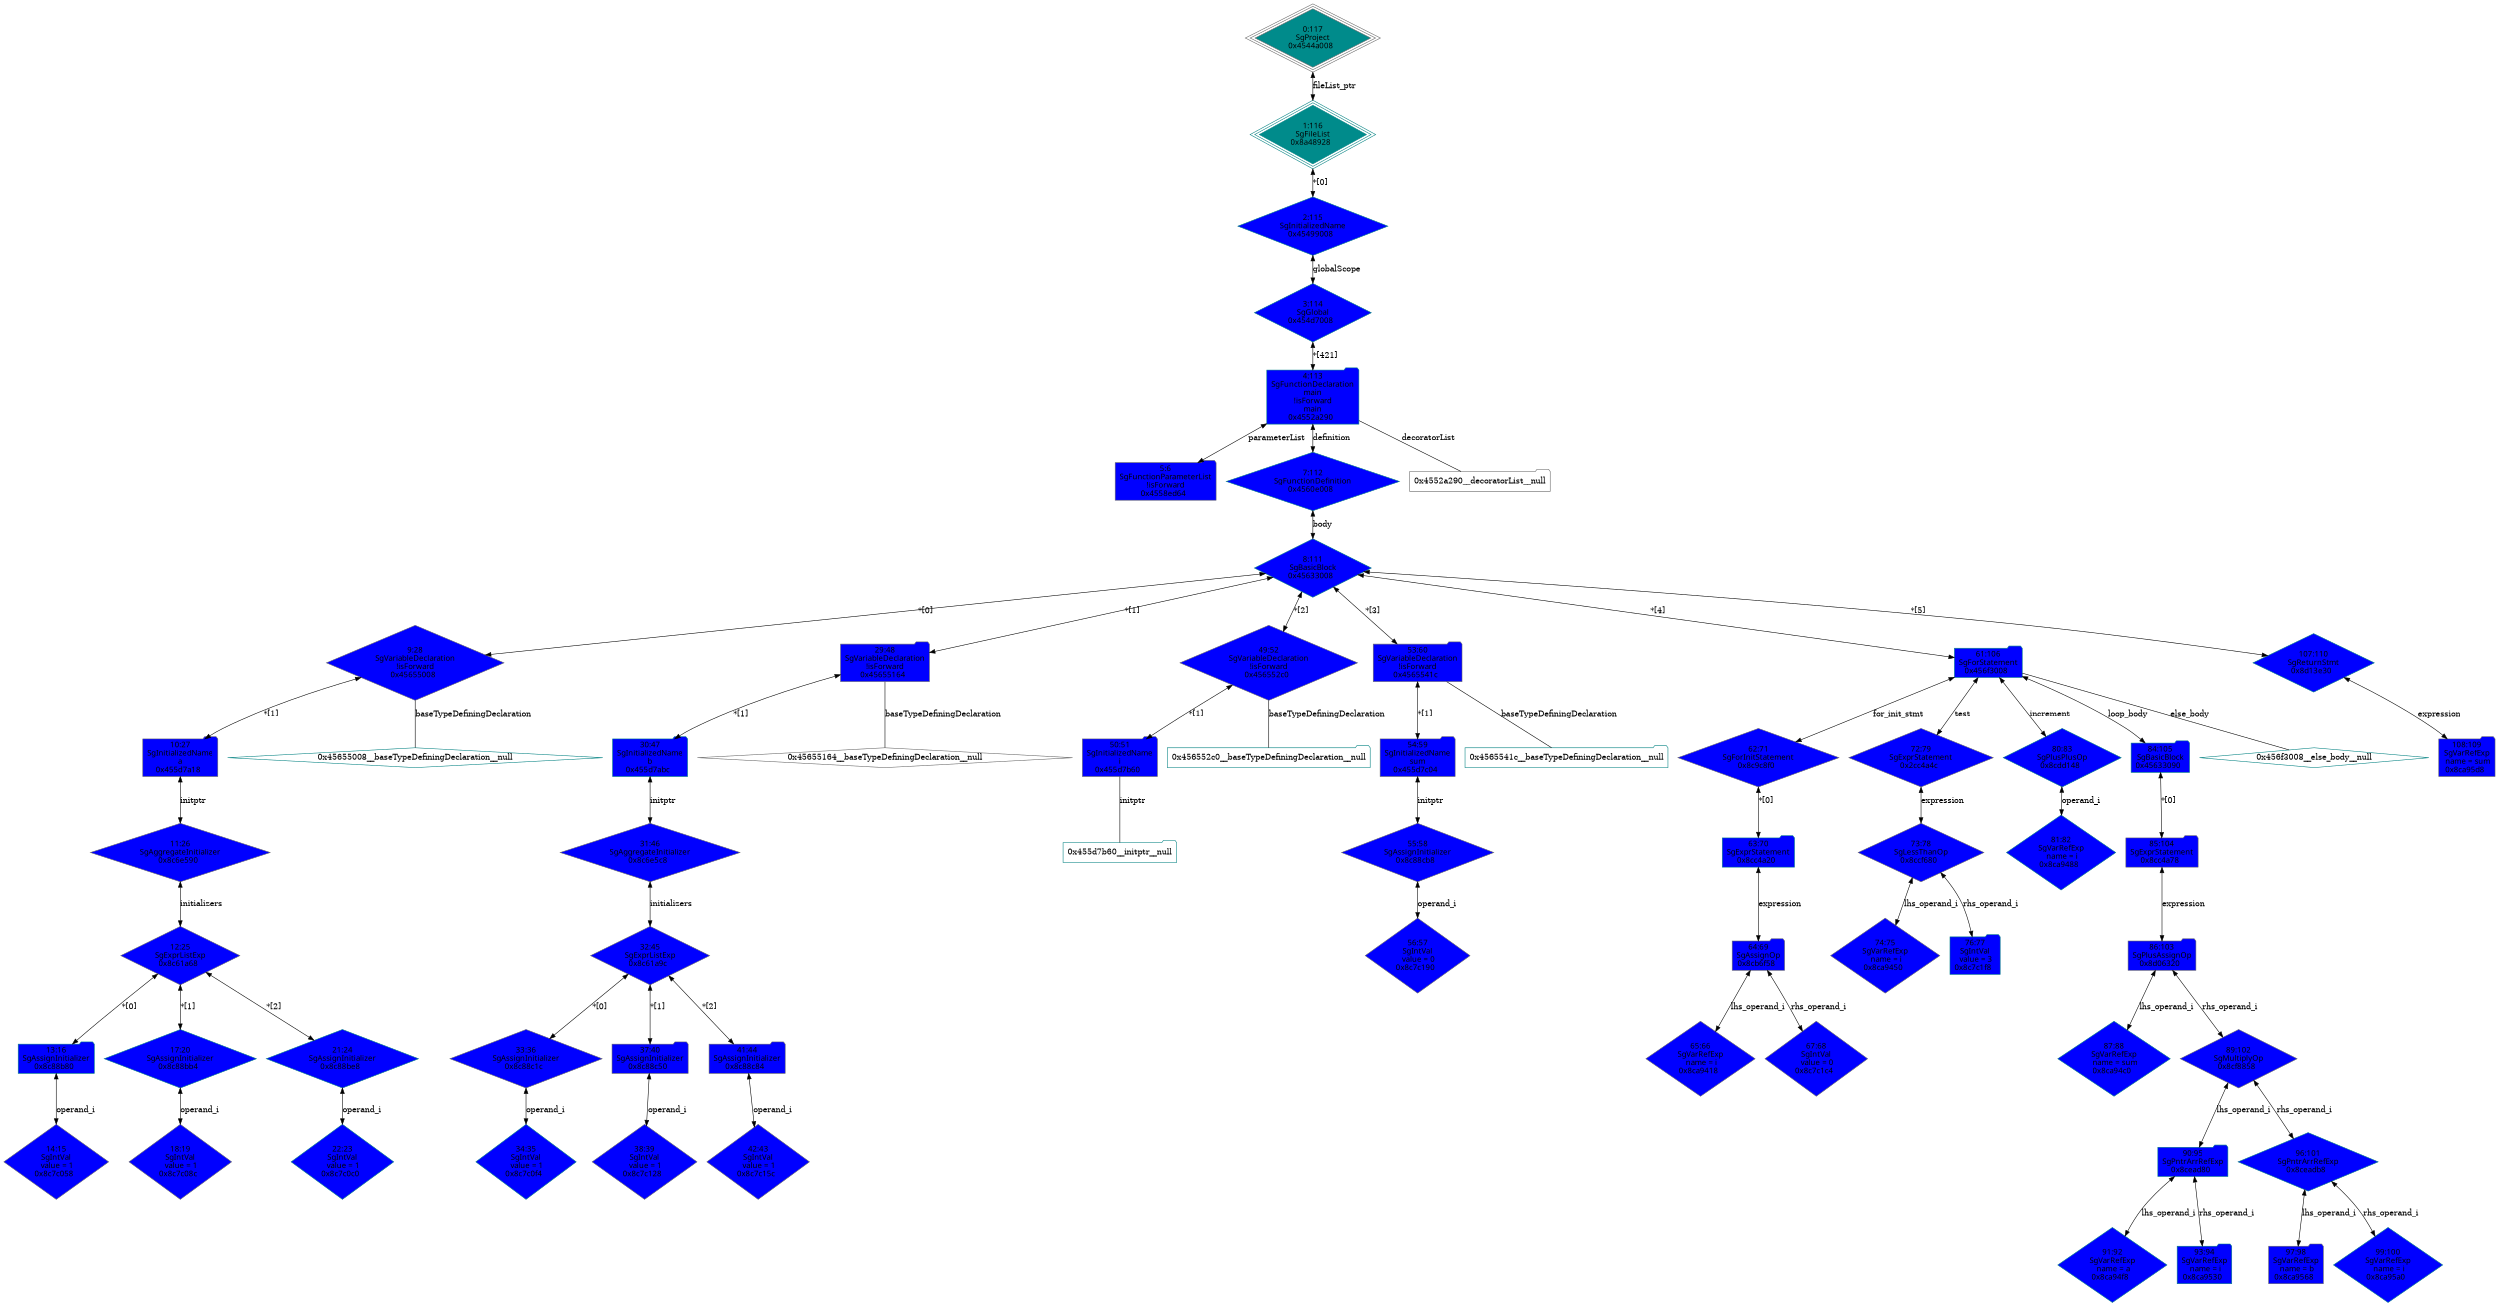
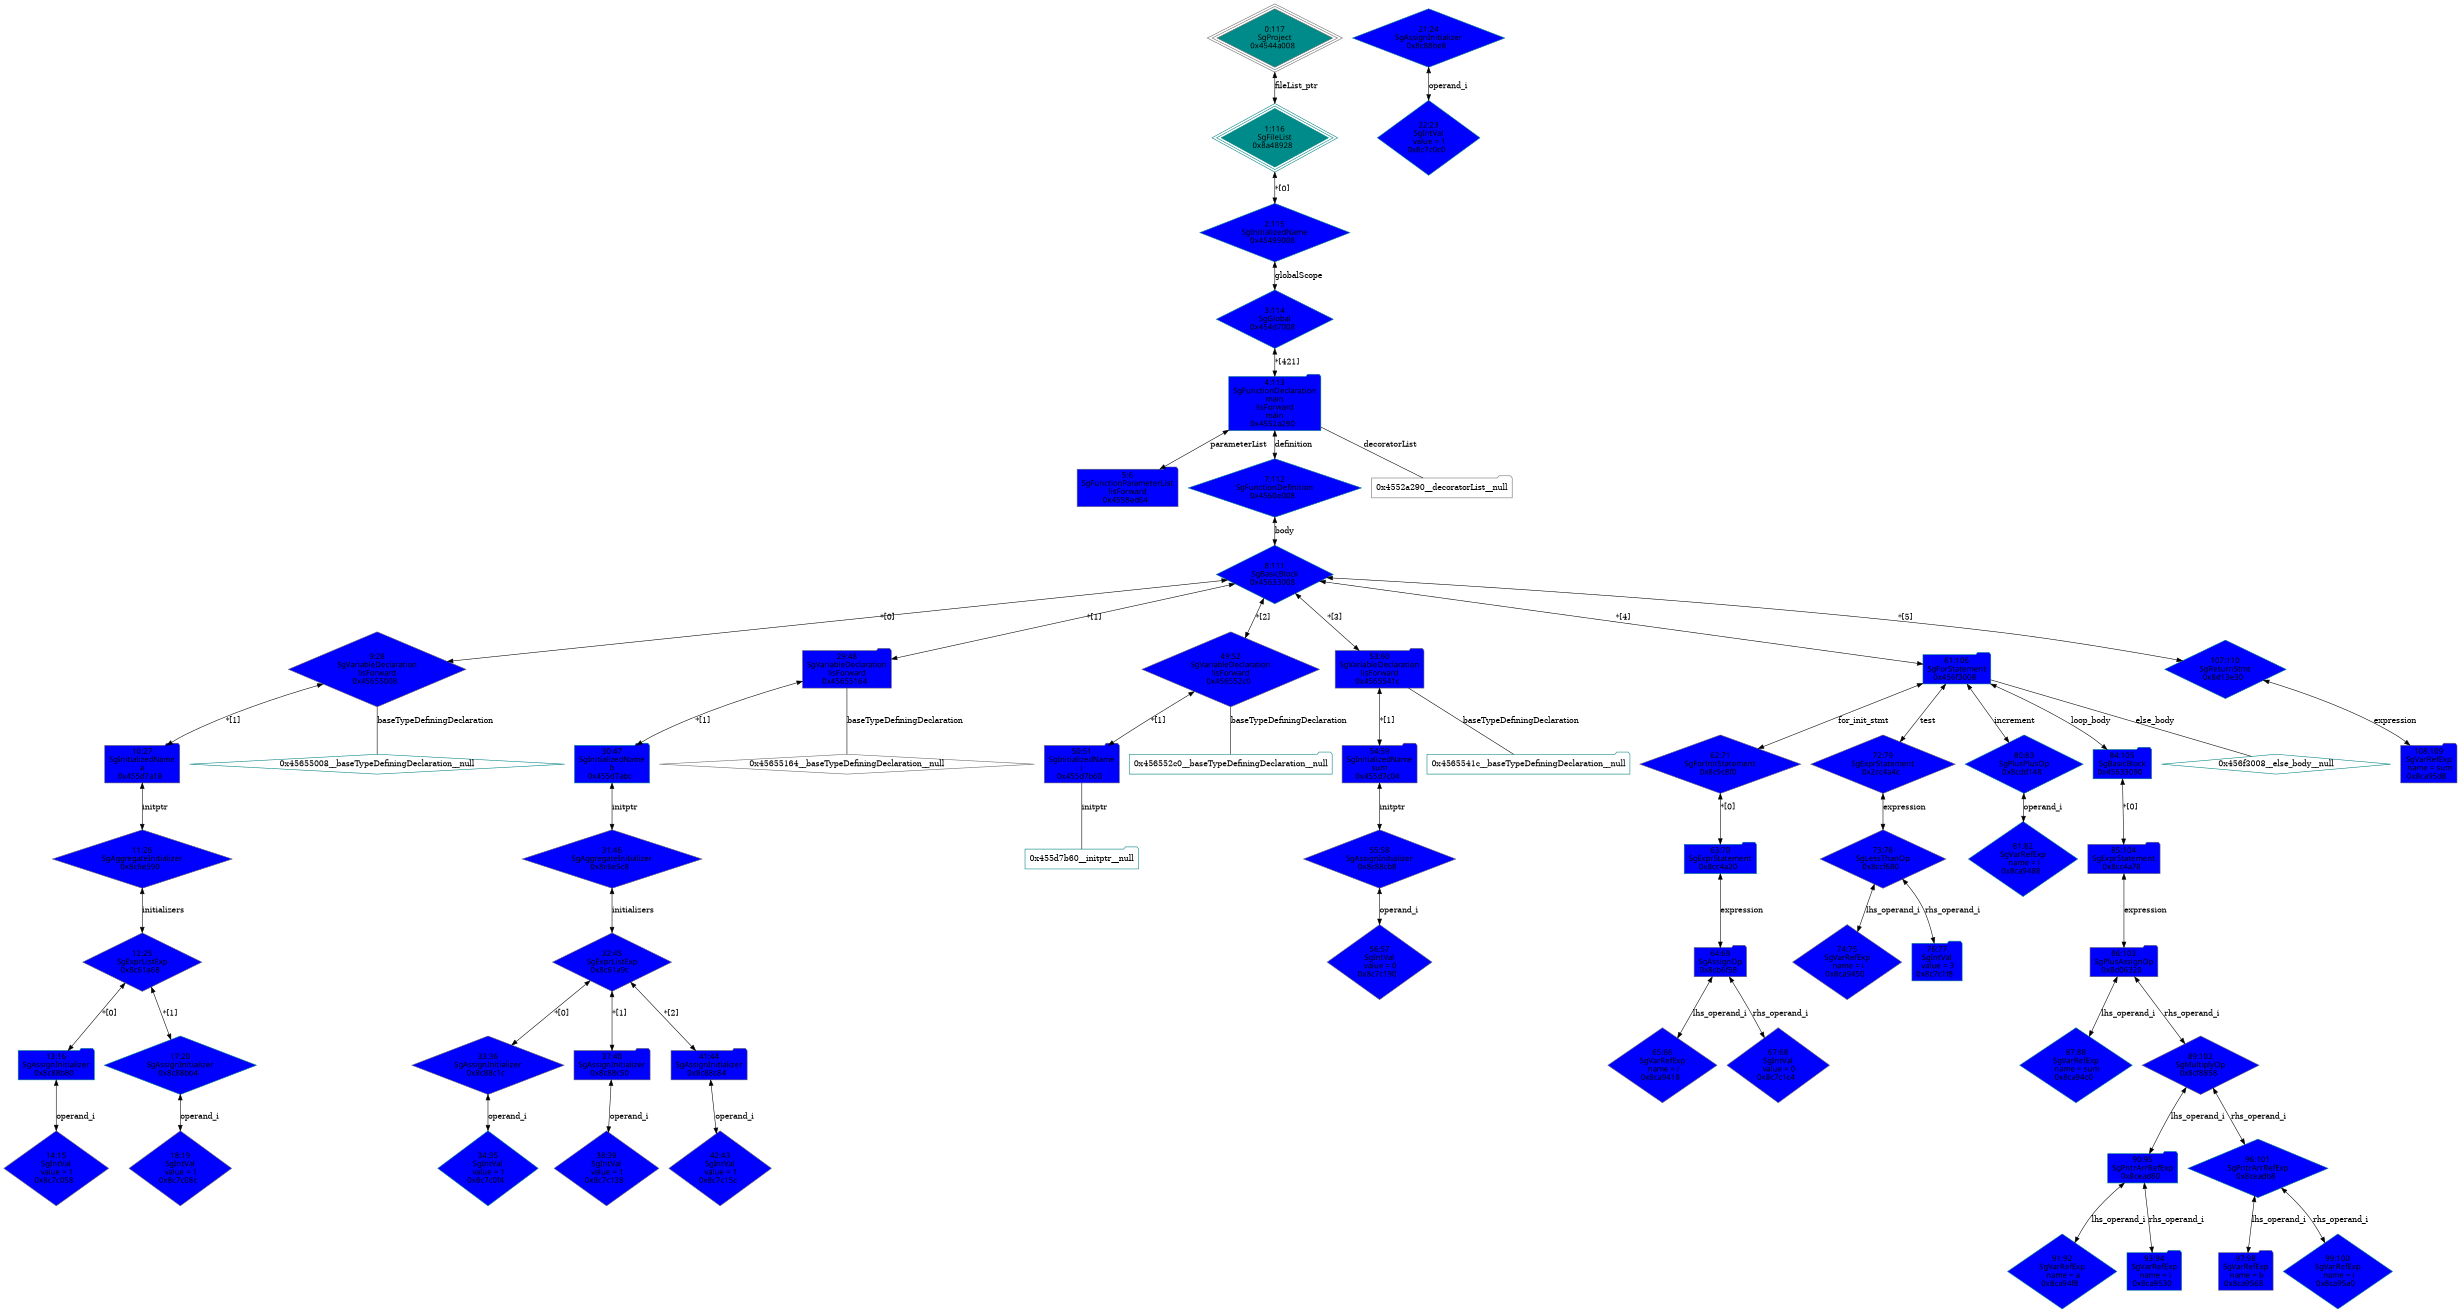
edge "12:25 SgExprListExp 0x8c61a68" -- "21:24 SgAssignInitializer 0x8c88be8": removed, label "*[2]"
